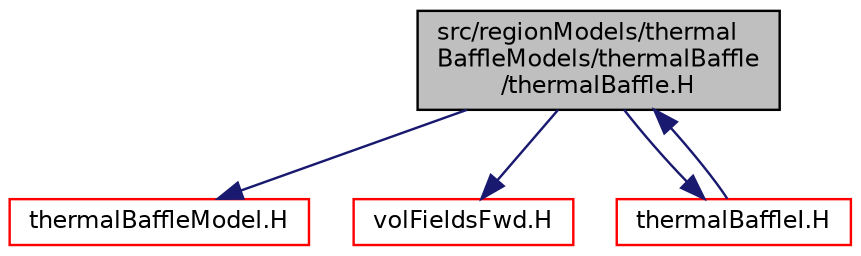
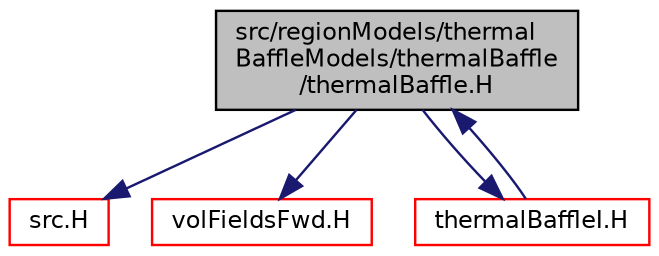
node "thermalBaffleModel.H": label "thermalBaffleModel.H" -> "src.H"
